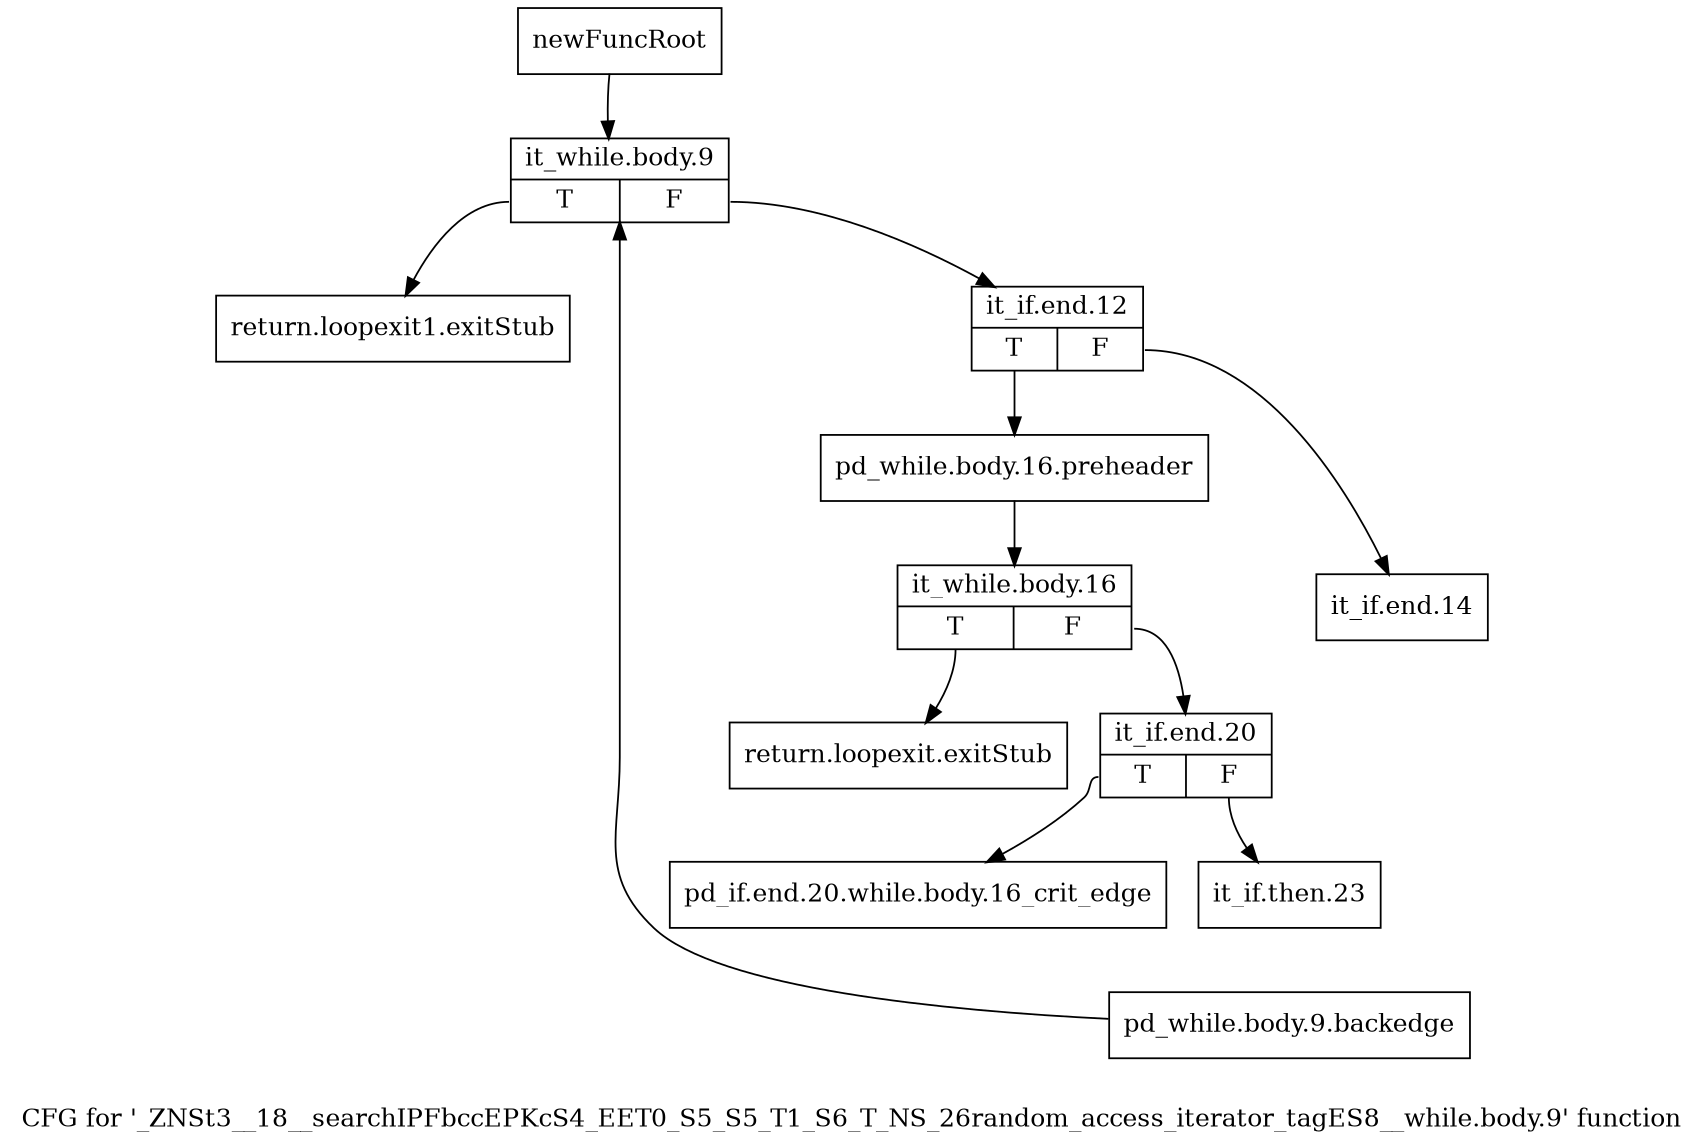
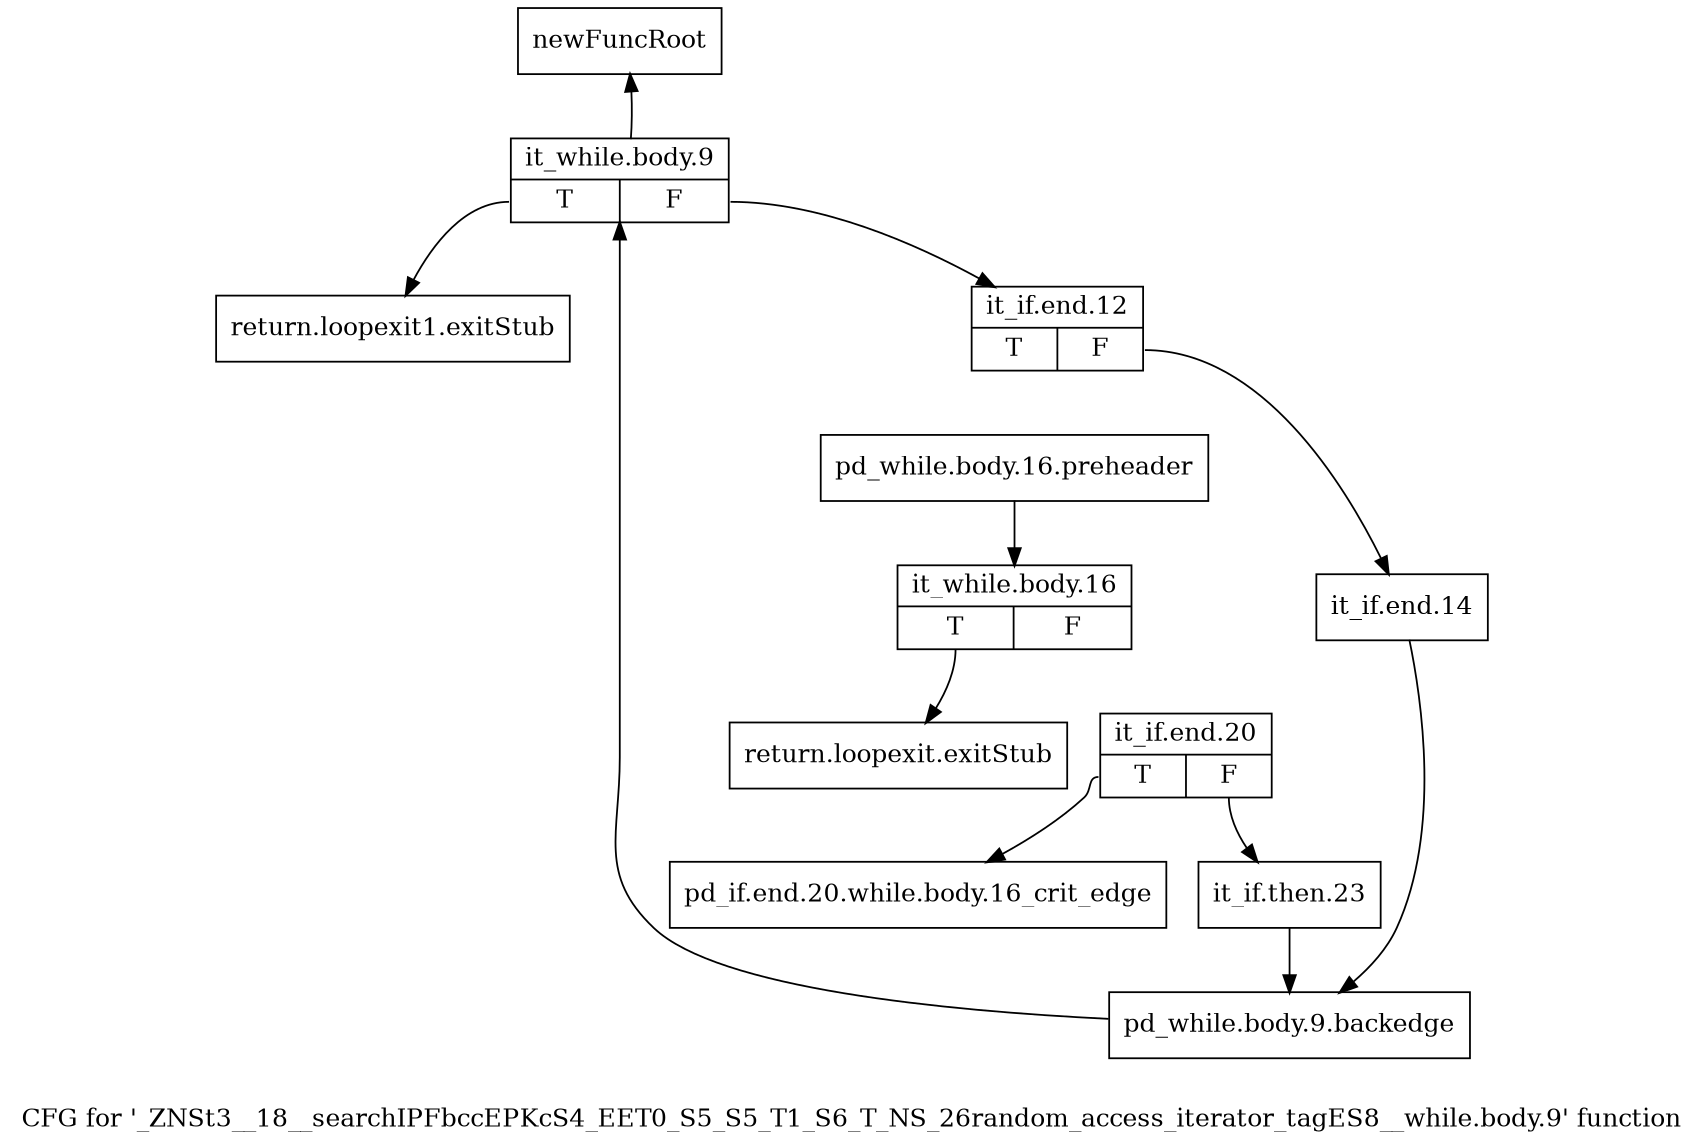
edge "newFuncRoot" -> "it_while.body.9": reversed
edge "it_if.end.12" -> "pd_while.body.16.preheader": removed
edge "it_while.body.16" -> "it_if.end.20": removed
edge "it_if.end.14" -> "pd_while.body.9.backedge": added
edge "it_if.then.23" -> "pd_while.body.9.backedge": added
